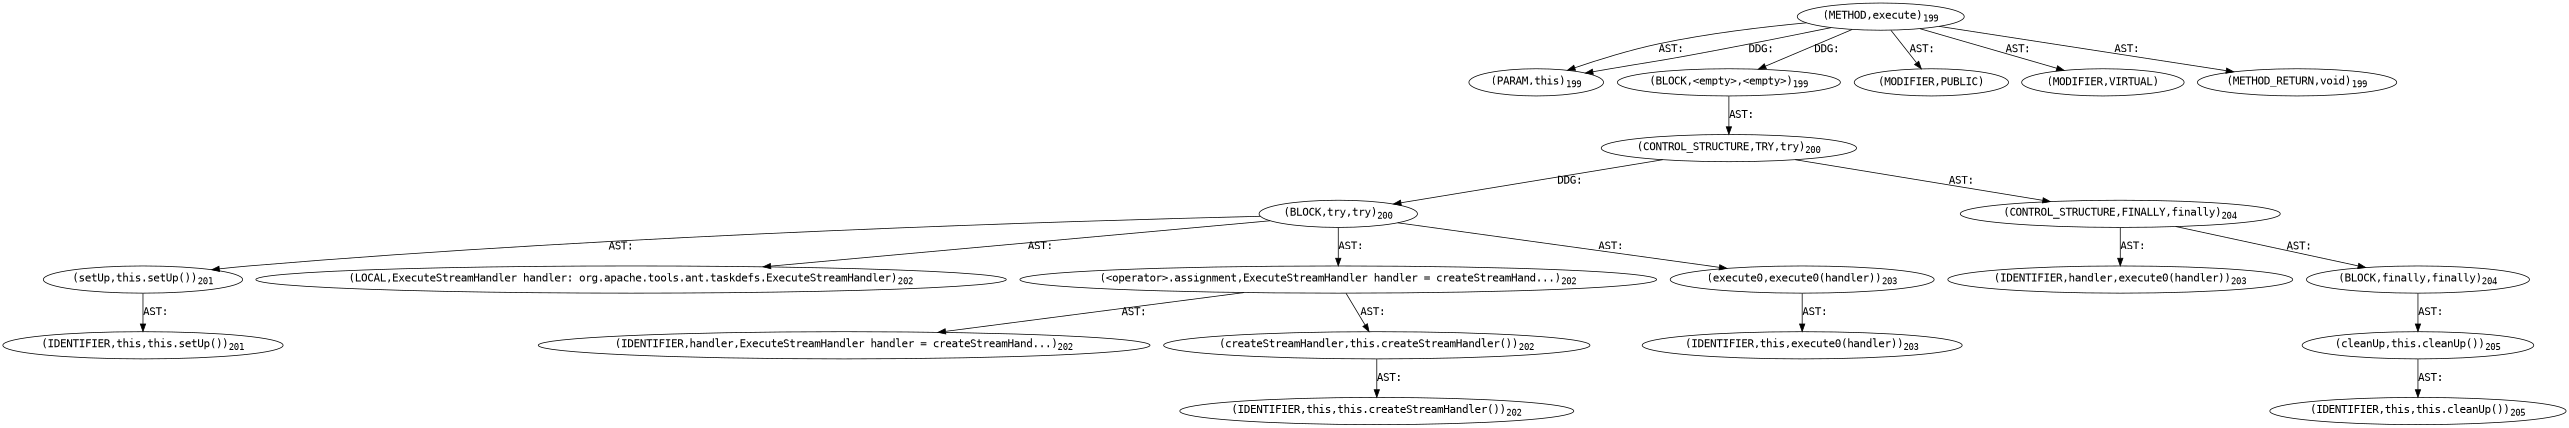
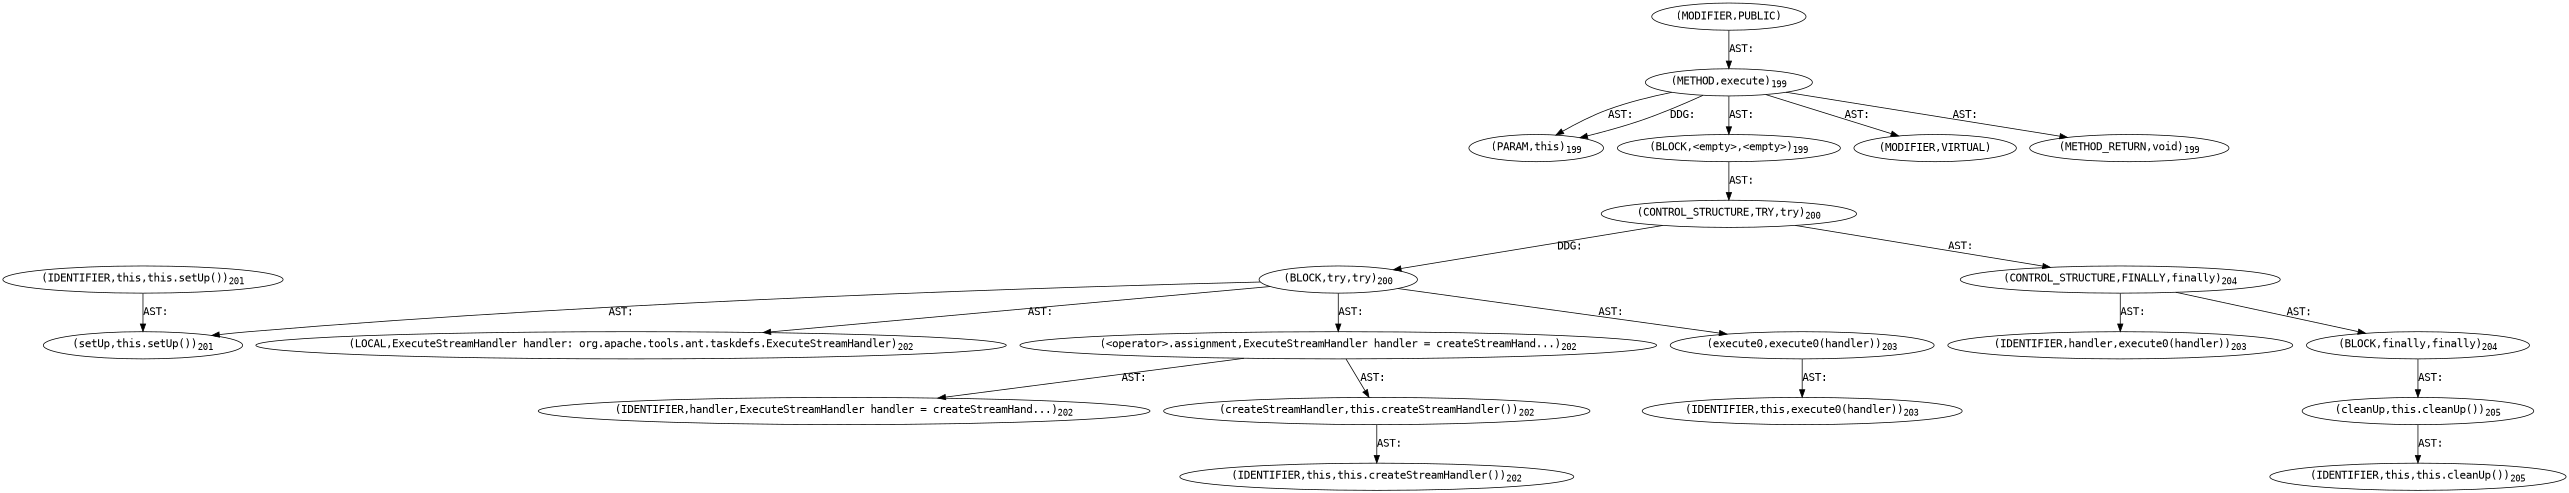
edge "(METHOD,execute)" -> "(MODIFIER,PUBLIC)": reversed
edge "(METHOD,execute)" -> "(BLOCK,<empty>,<empty>)": label "DDG: " -> "AST: "
edge "(setUp,this.setUp())" -> "(IDENTIFIER,this,this.setUp())": reversed
